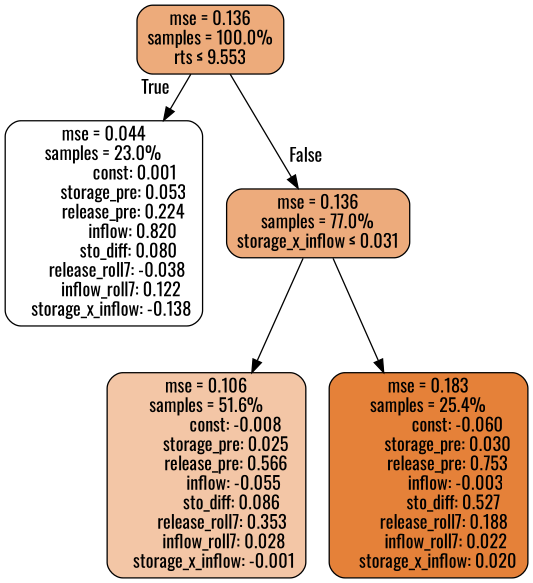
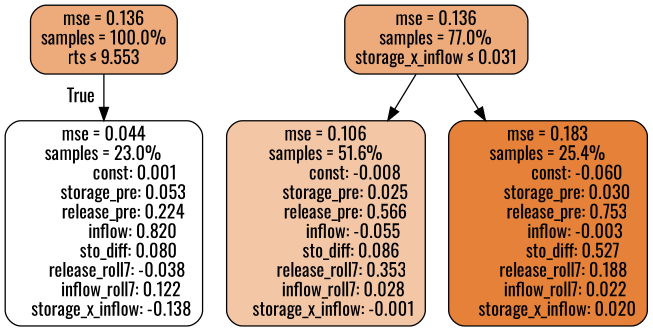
edge "mse = 0.136 samples = 100.0% rts ≤ 9.553" -> "mse = 0.136 samples = 77.0% storage_x_inflow ≤ 0.031": removed
